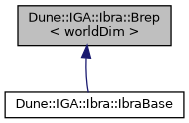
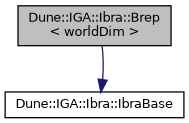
edge "Dune::IGA::Ibra::IbraBase" -> "Dune::IGA::Ibra::Brep < worldDim >": reversed
